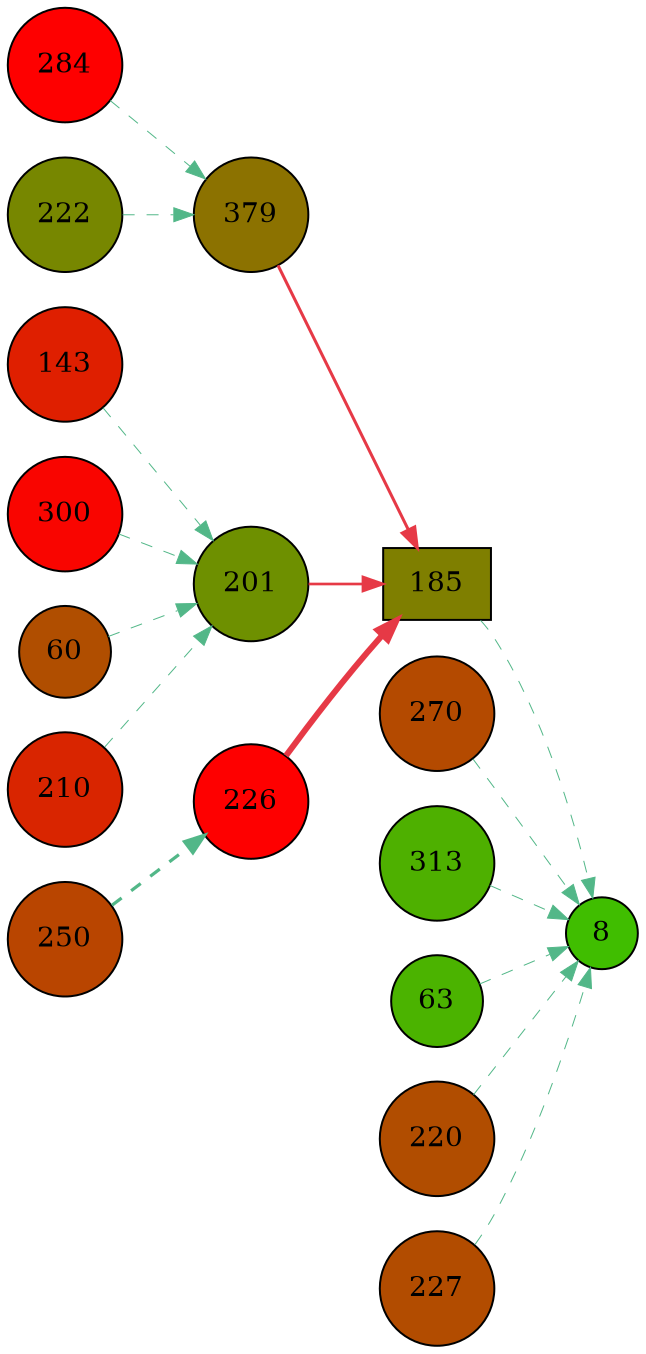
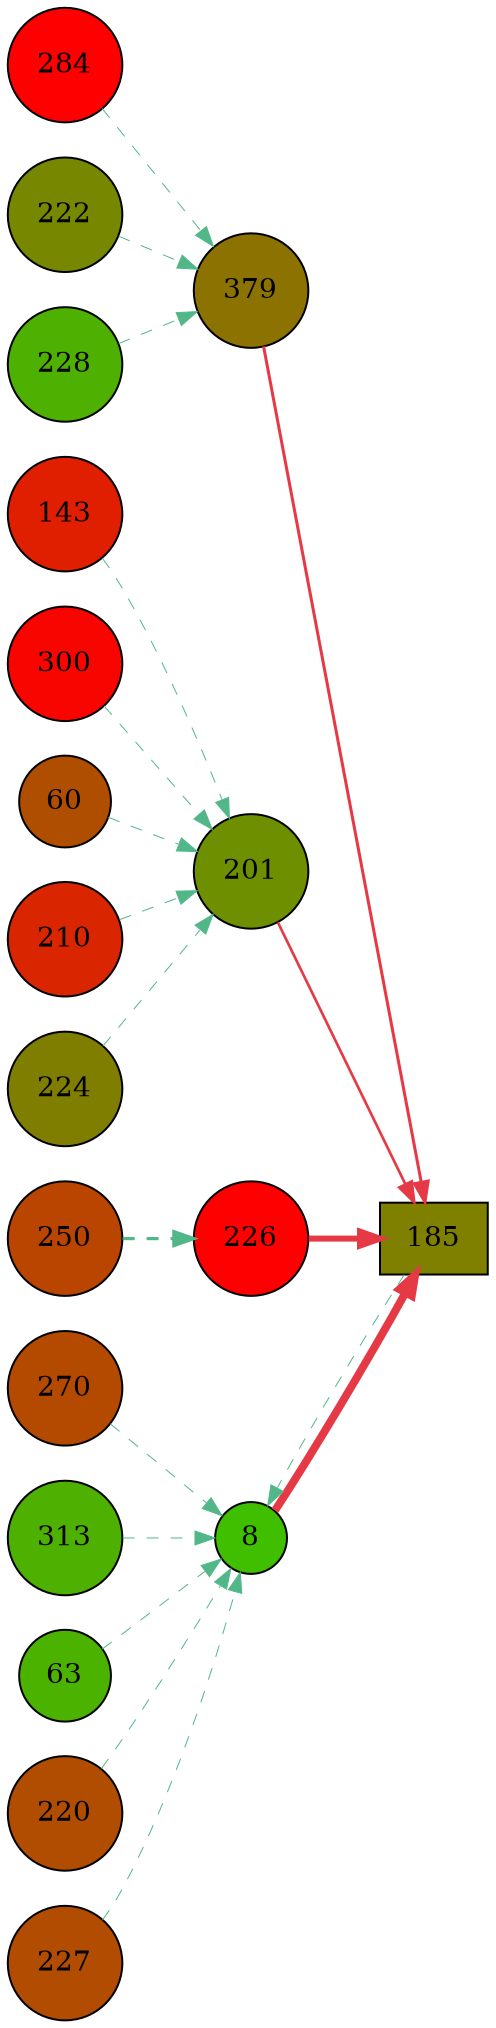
node "228": added
node "224": added
edge "8" -> "185": added
